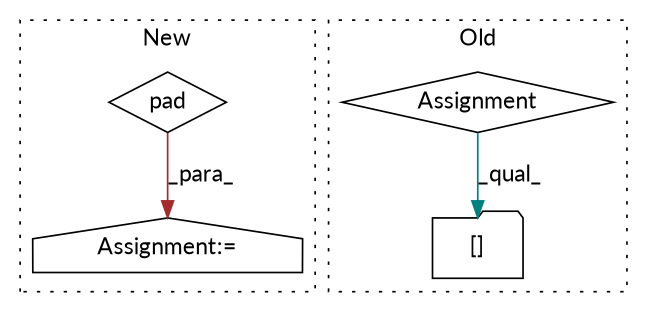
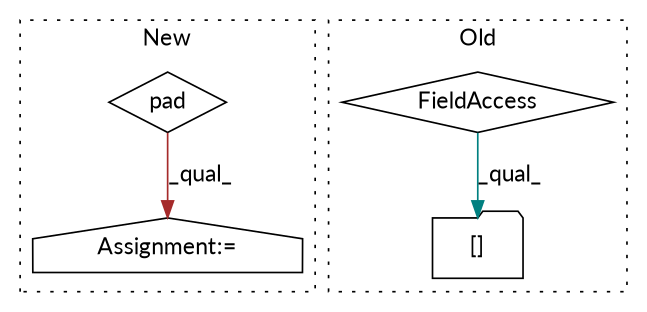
node "Assignment": label "Assignment" -> "FieldAccess"
edge "pad" -> "Assignment:=": label "_para_" -> "_qual_"
